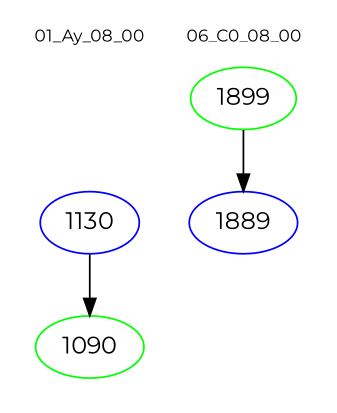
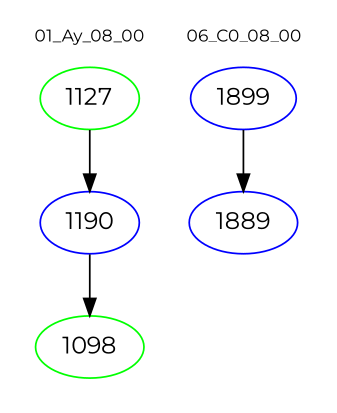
node "1127": added
node "1899": color green -> blue
node "1130": label "1130" -> "1190"
node "1090": label "1090" -> "1098"
